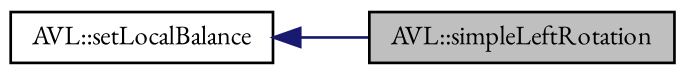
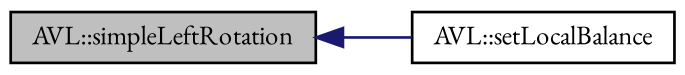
edge "AVL::simpleLeftRotation" -> "AVL::setLocalBalance": reversed
